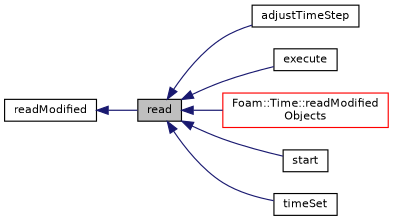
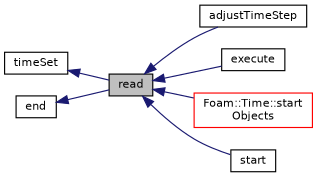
node "readModified": label "readModified" -> "end"
node "Foam::Time::readModified Objects": label "Foam::Time::readModified Objects" -> "Foam::Time::start Objects"
edge "timeSet" -> "read": reversed
